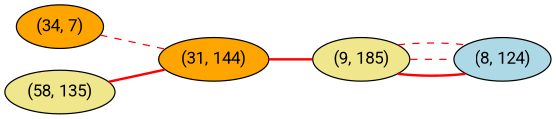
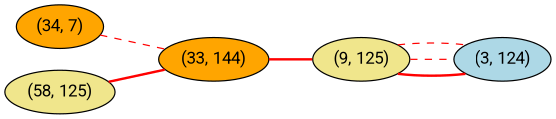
node "(31, 144)": label "(31, 144)" -> "(33, 144)"
node "(9, 185)": label "(9, 185)" -> "(9, 125)"
node "(8, 124)": label "(8, 124)" -> "(3, 124)"
node "(58, 135)": label "(58, 135)" -> "(58, 125)"
